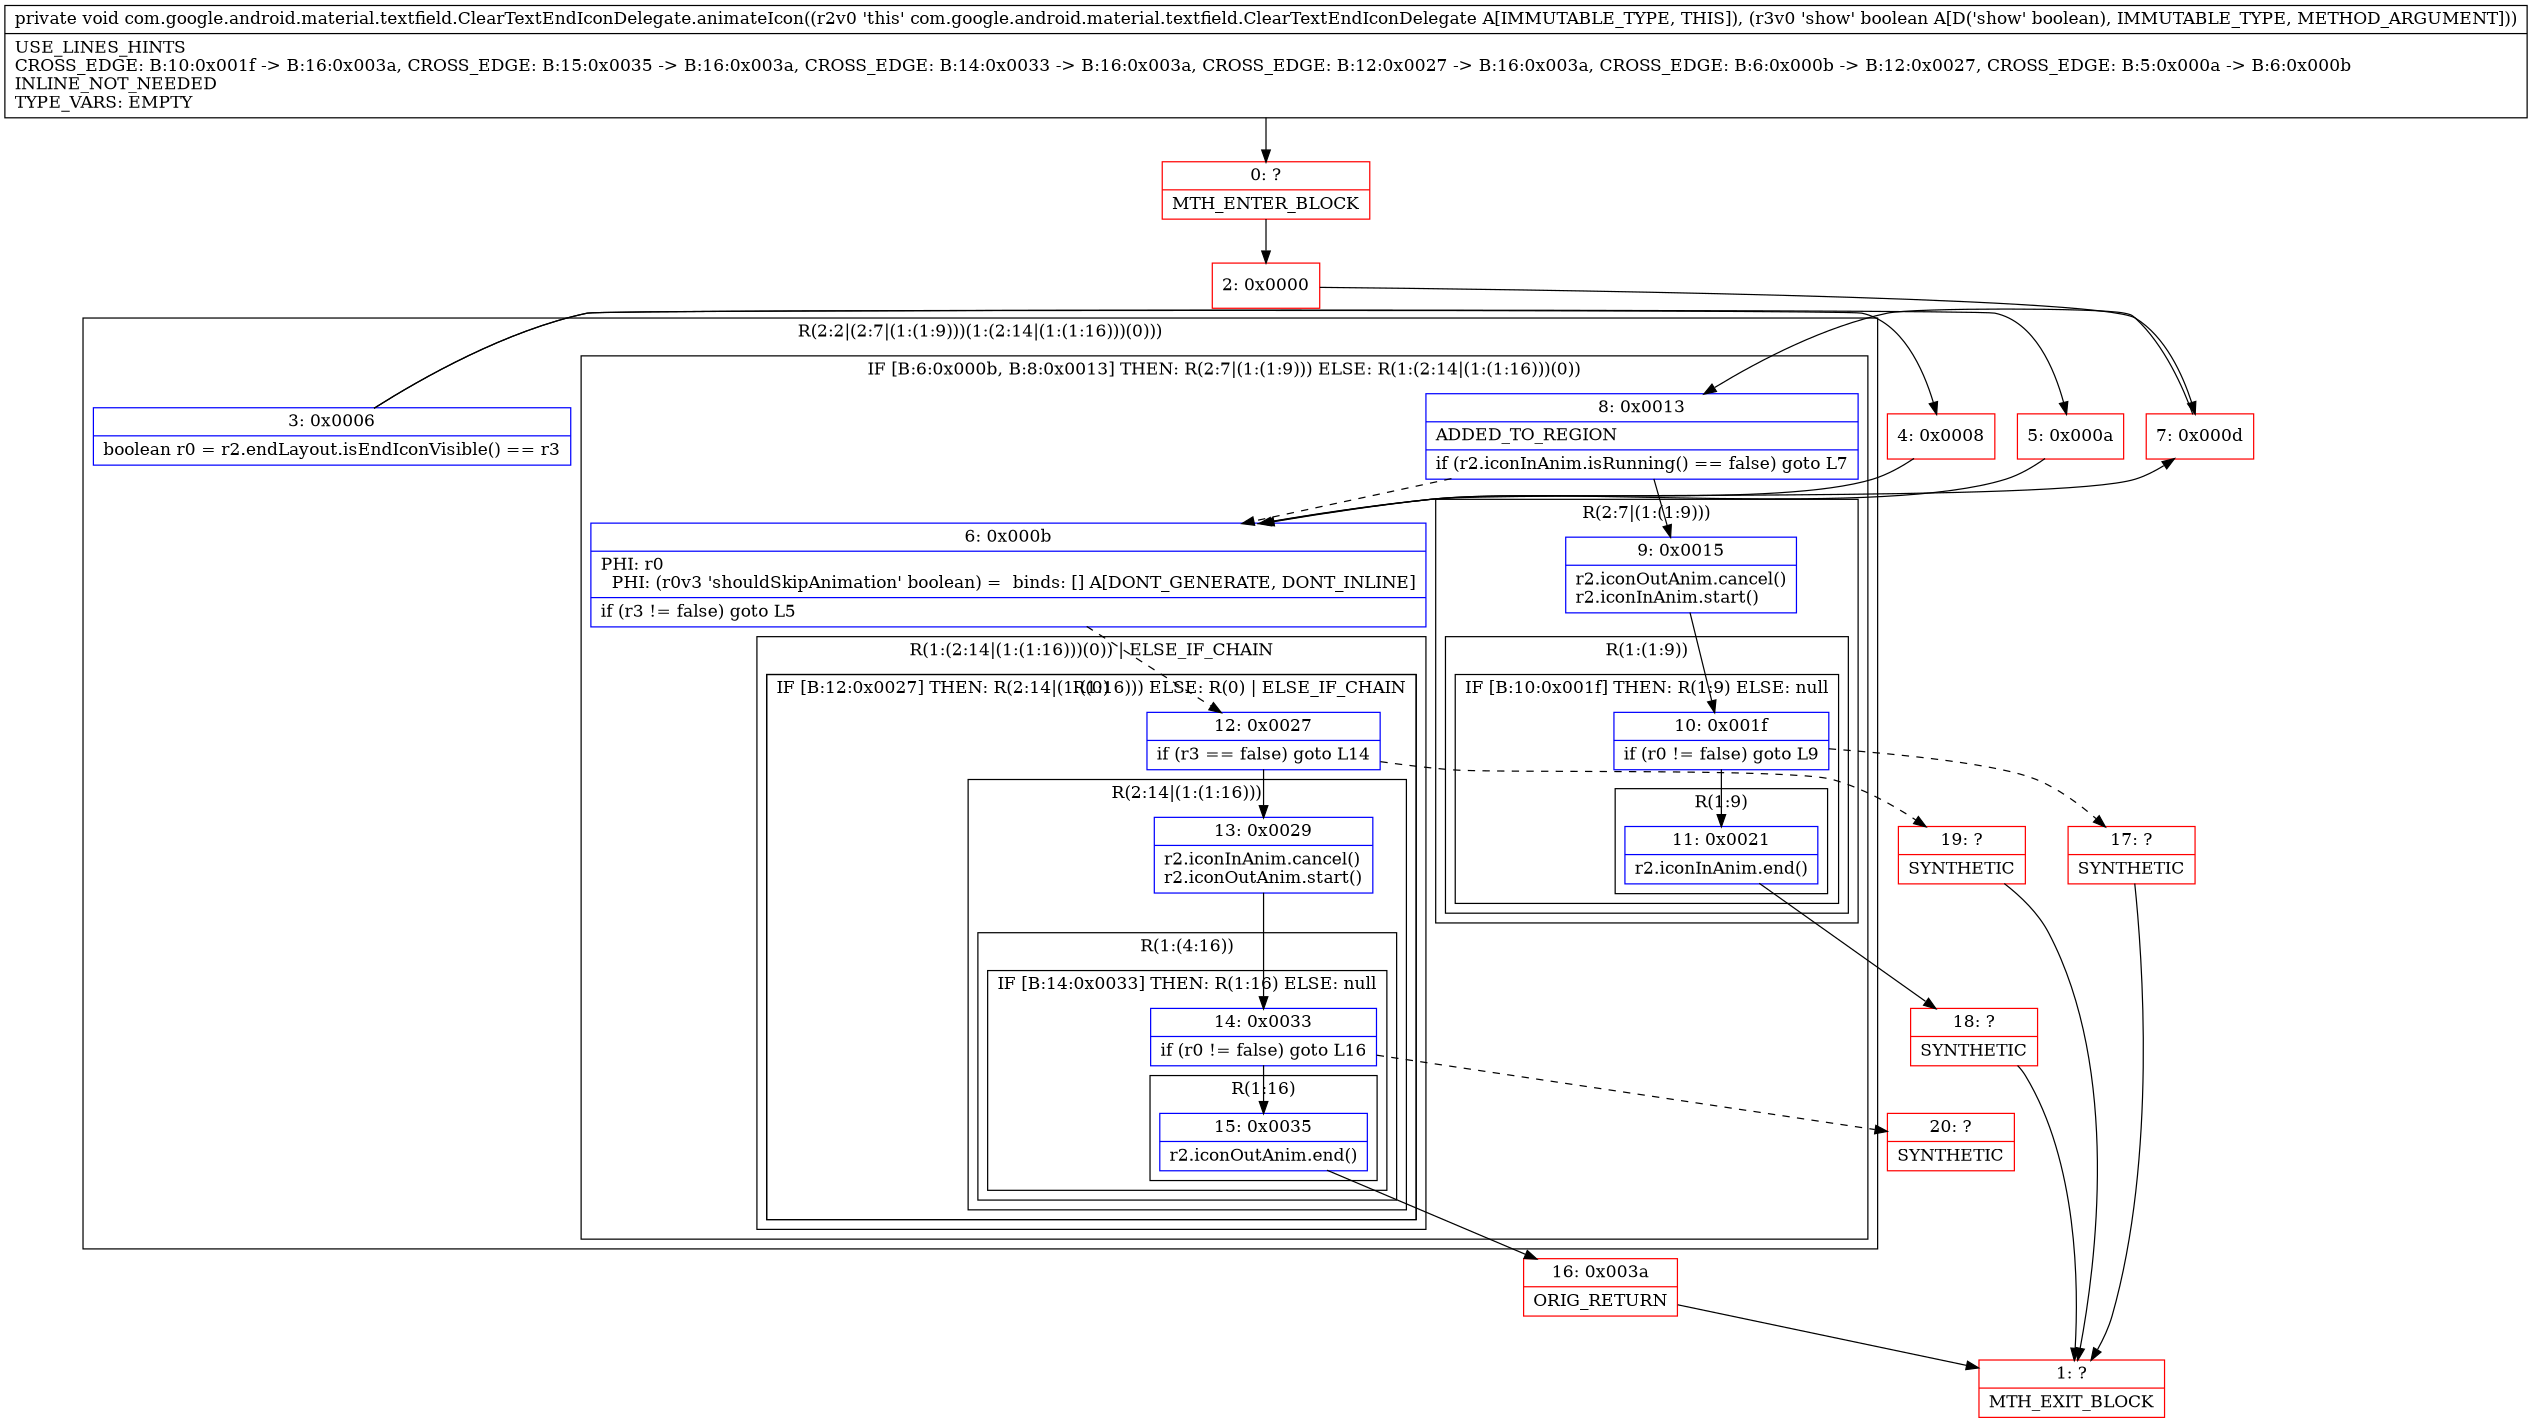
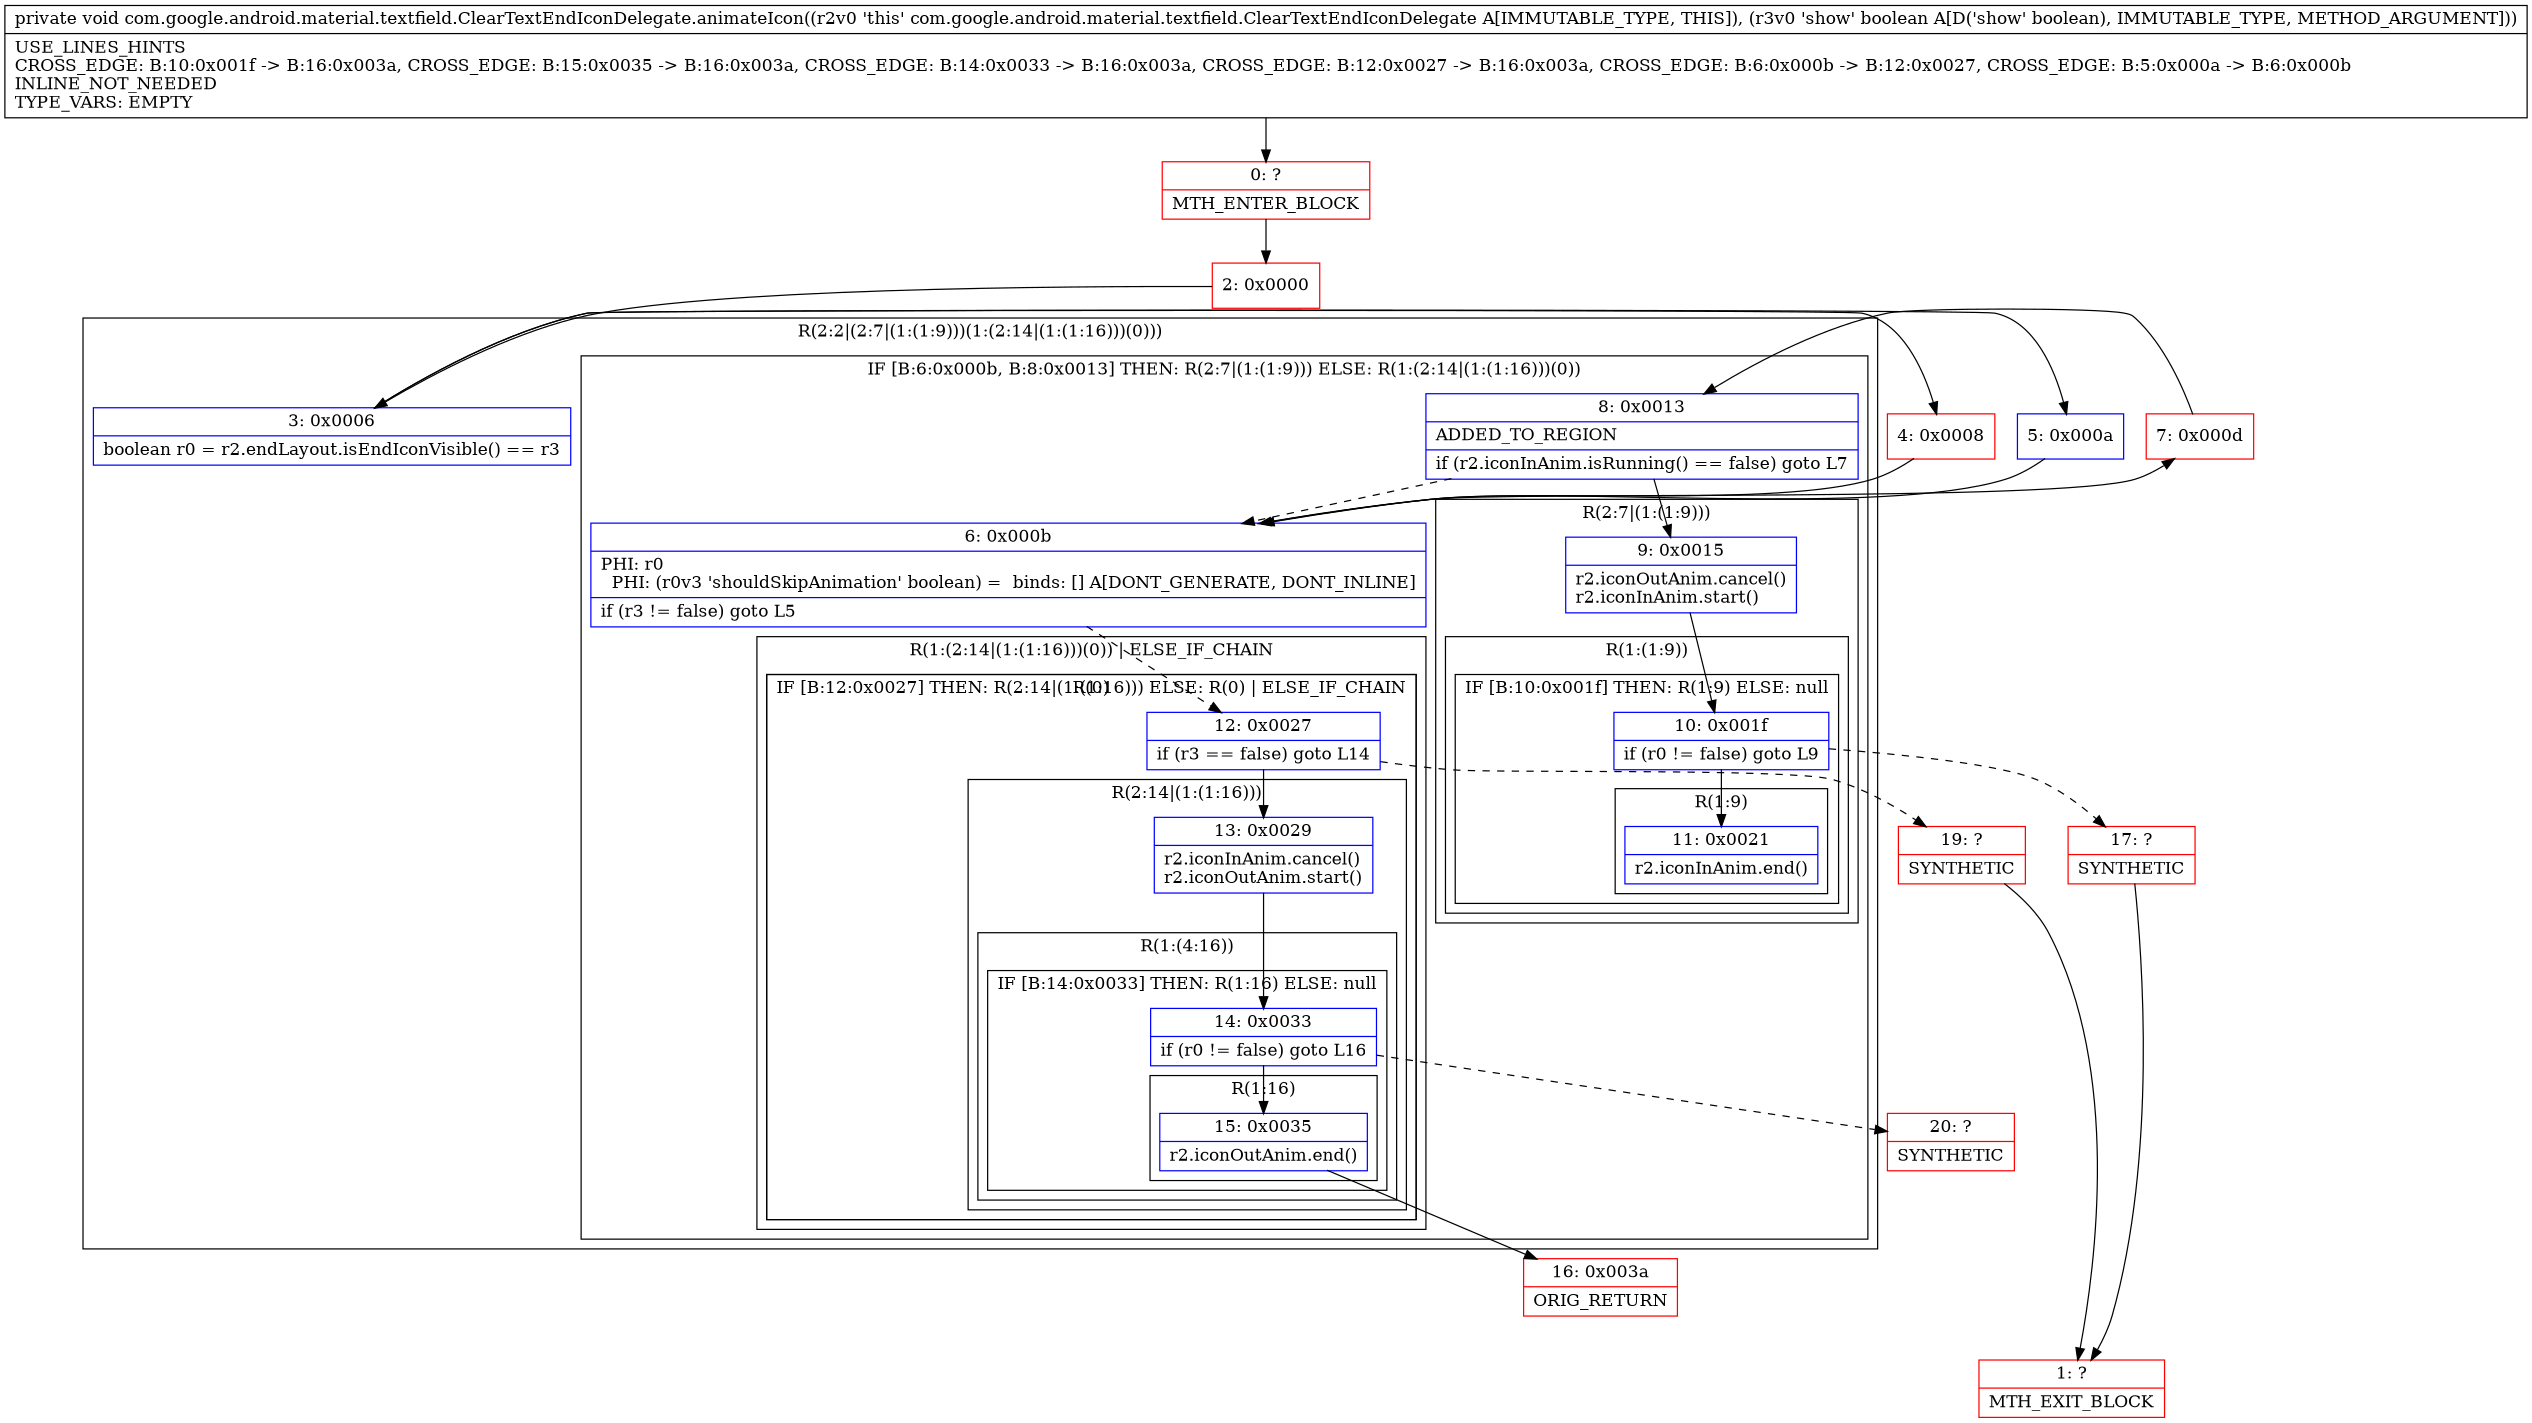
edge "2: 0x0000" -> "7: 0x000d": now "2: 0x0000" -> "3: 0x0006"
node "5: 0x000a": color red -> blue
node "18: ?": removed
edge "16: 0x003a" -> "1: ?": removed
